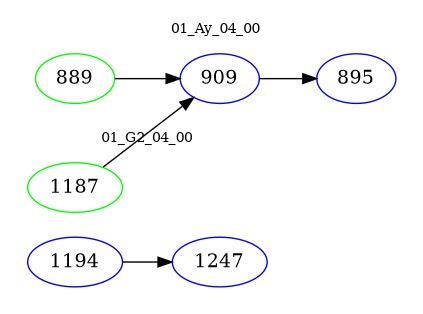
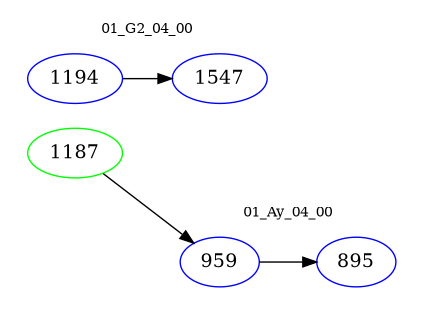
node "889": removed
node "909": label "909" -> "959"
node "1247": label "1247" -> "1547"
